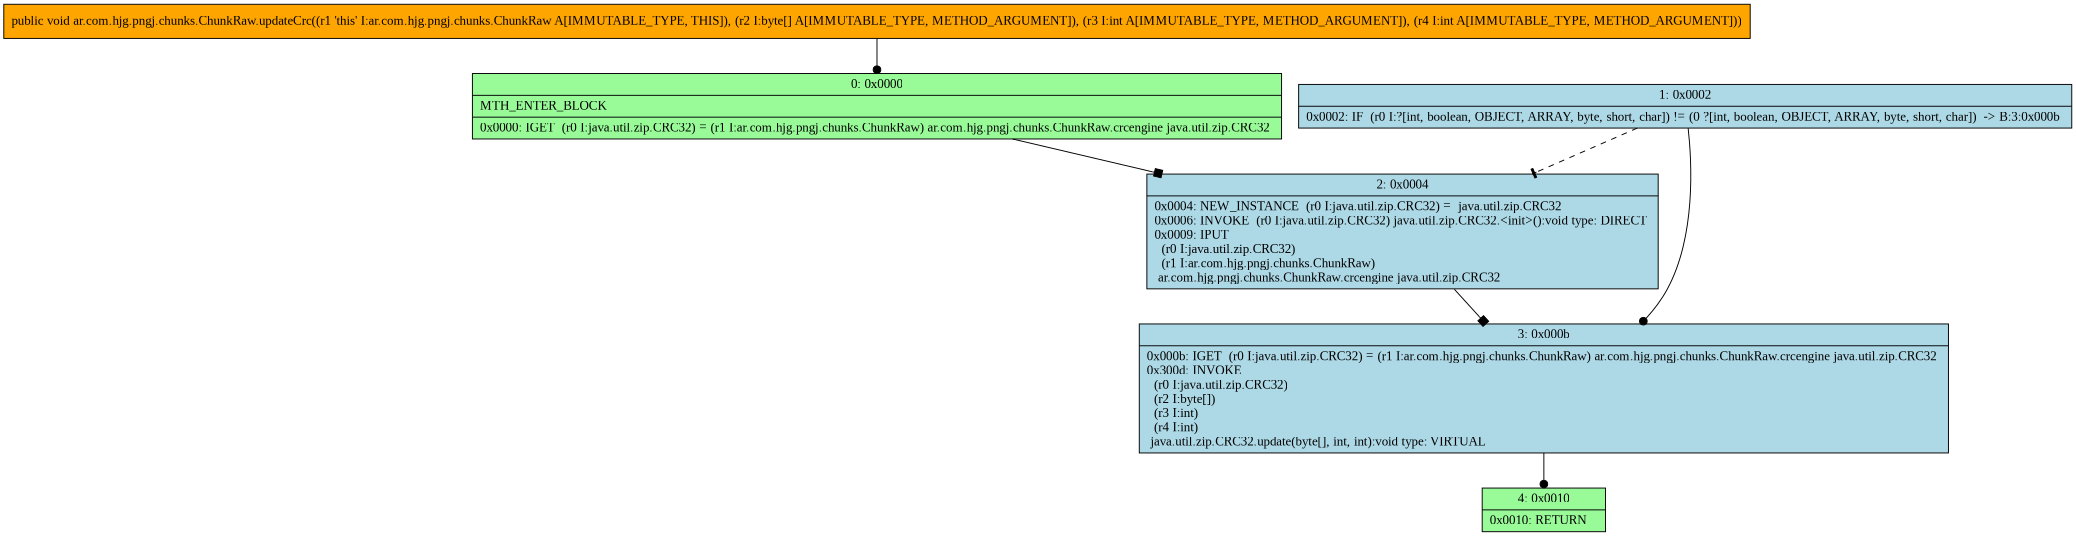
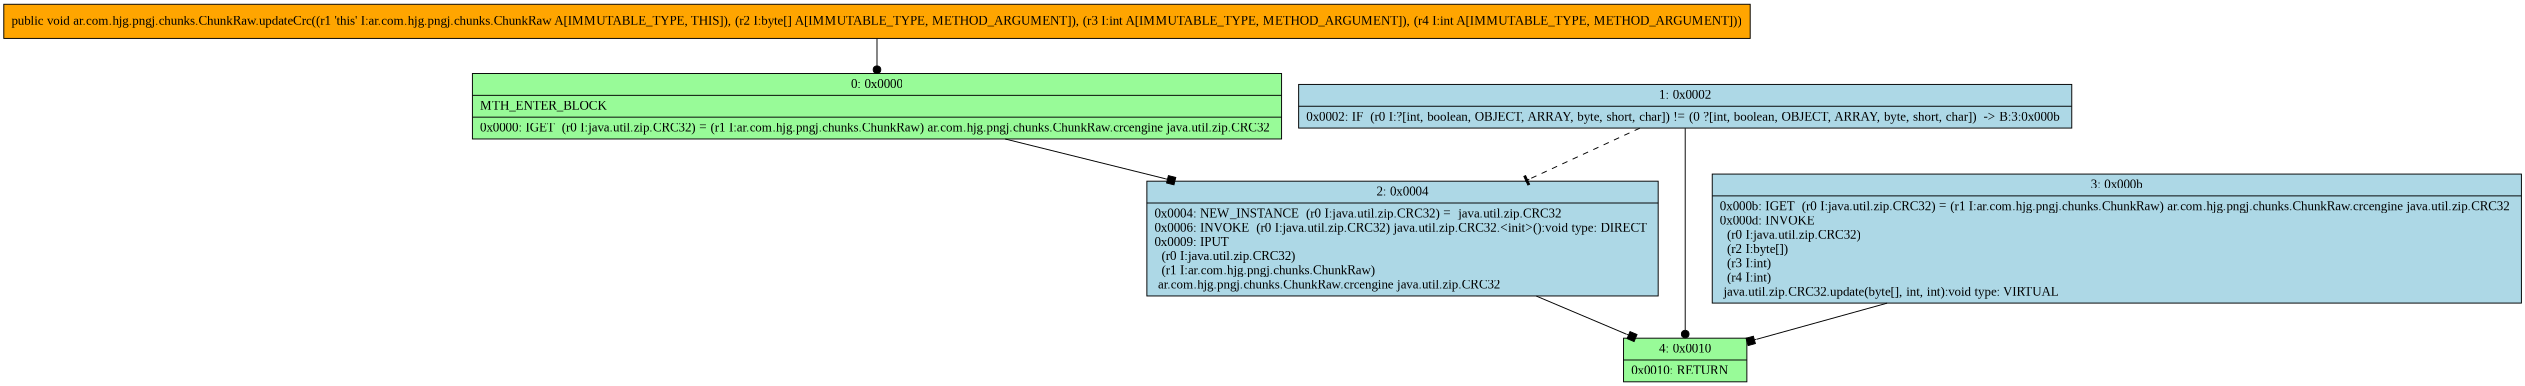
edge "1: 0x0002" -> "3: 0x000b": now "1: 0x0002" -> "4: 0x0010"
edge "2: 0x0004" -> "3: 0x000b": now "2: 0x0004" -> "4: 0x0010"
node "3: 0x000b": text "0x300d: INVOKE" -> "0x000d: INVOKE"
edge "3: 0x000b" -> "4: 0x0010": arrowhead dot -> box
